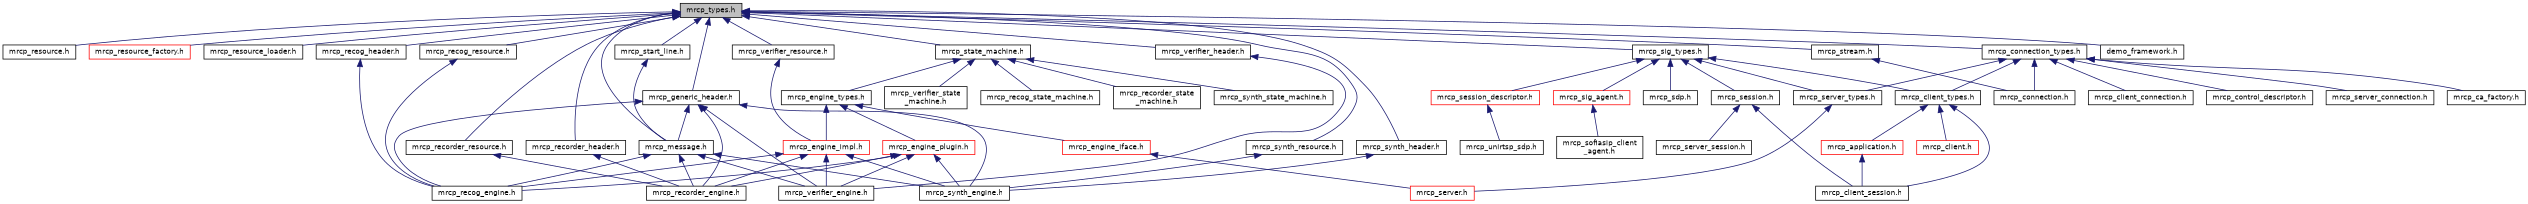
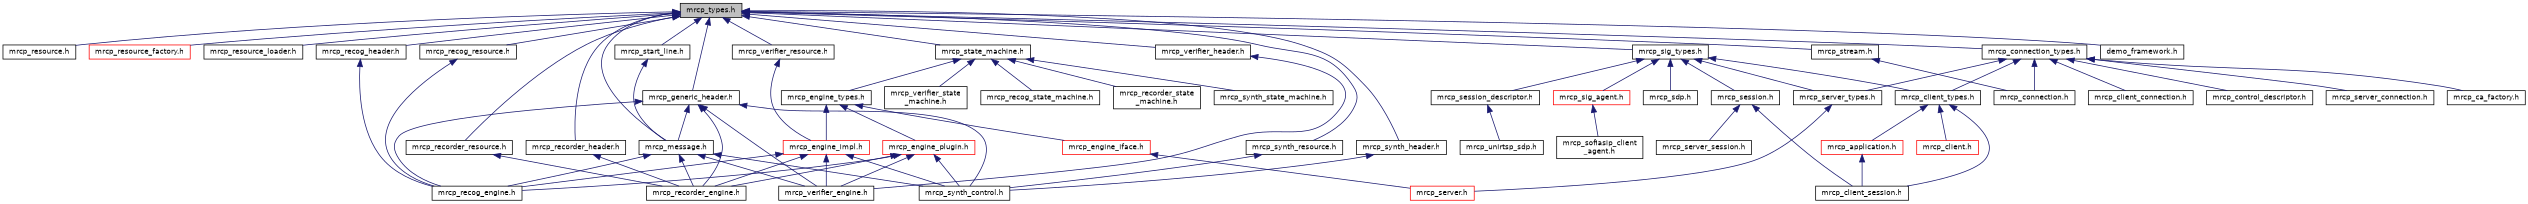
node "mrcp_session_descriptor.h": color red -> black
node "mrcp_synth_engine.h": label "mrcp_synth_engine.h" -> "mrcp_synth_control.h"
